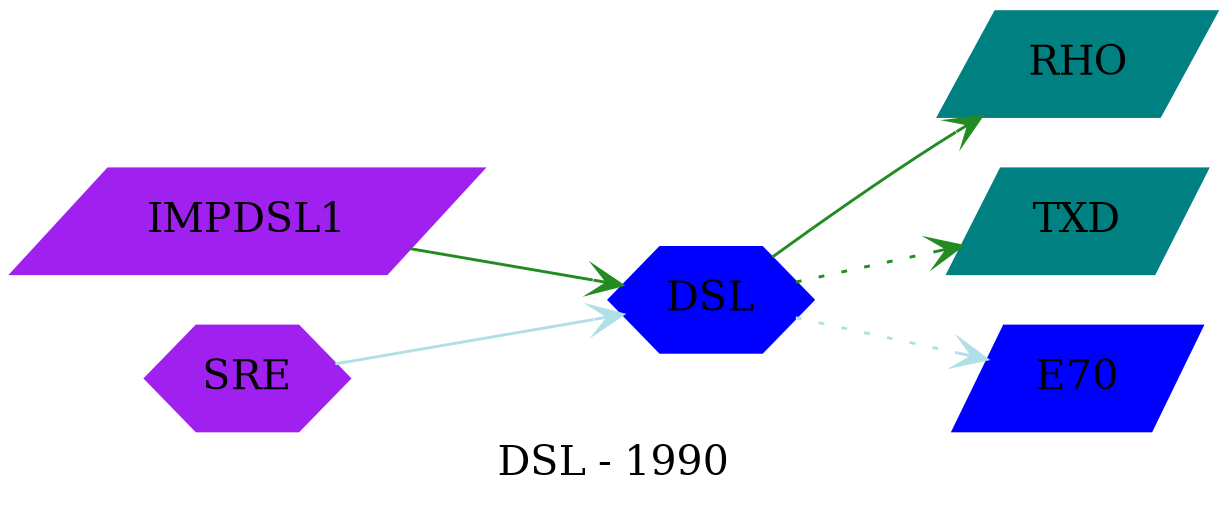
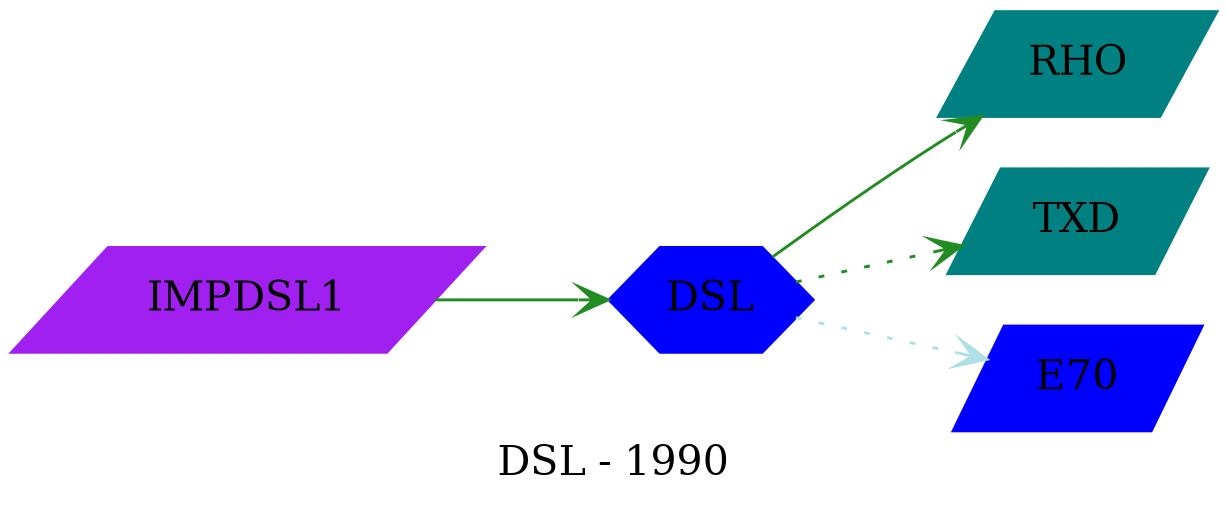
node "SRE": removed
